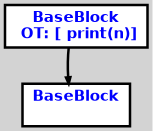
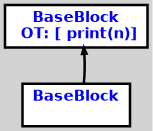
edge "BaseBlock OT: [ print(n)]" -> "BaseBlock": reversed
